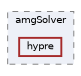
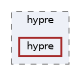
cluster "amgSolver": label "amgSolver" -> "hypre"
